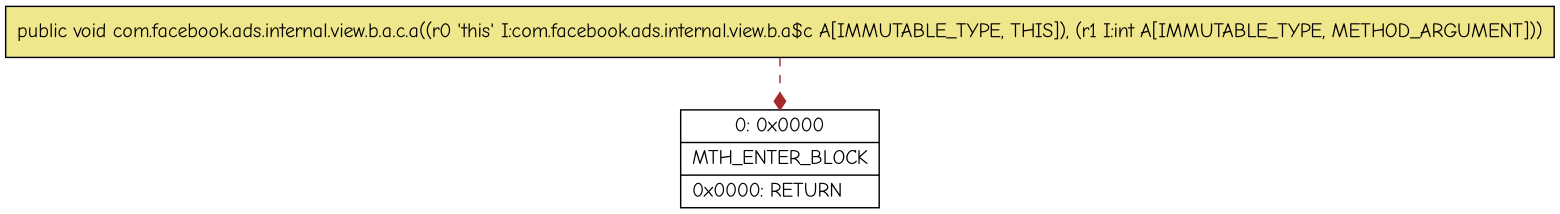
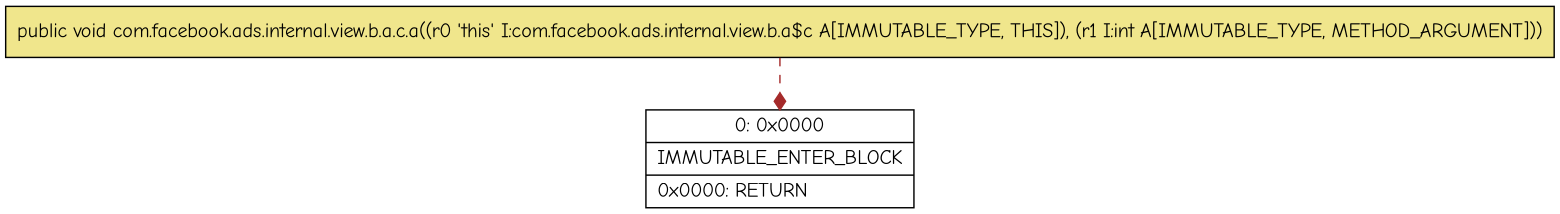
node "0: 0x0000": text "MTH_ENTER_BLOCK" -> "IMMUTABLE_ENTER_BLOCK"
